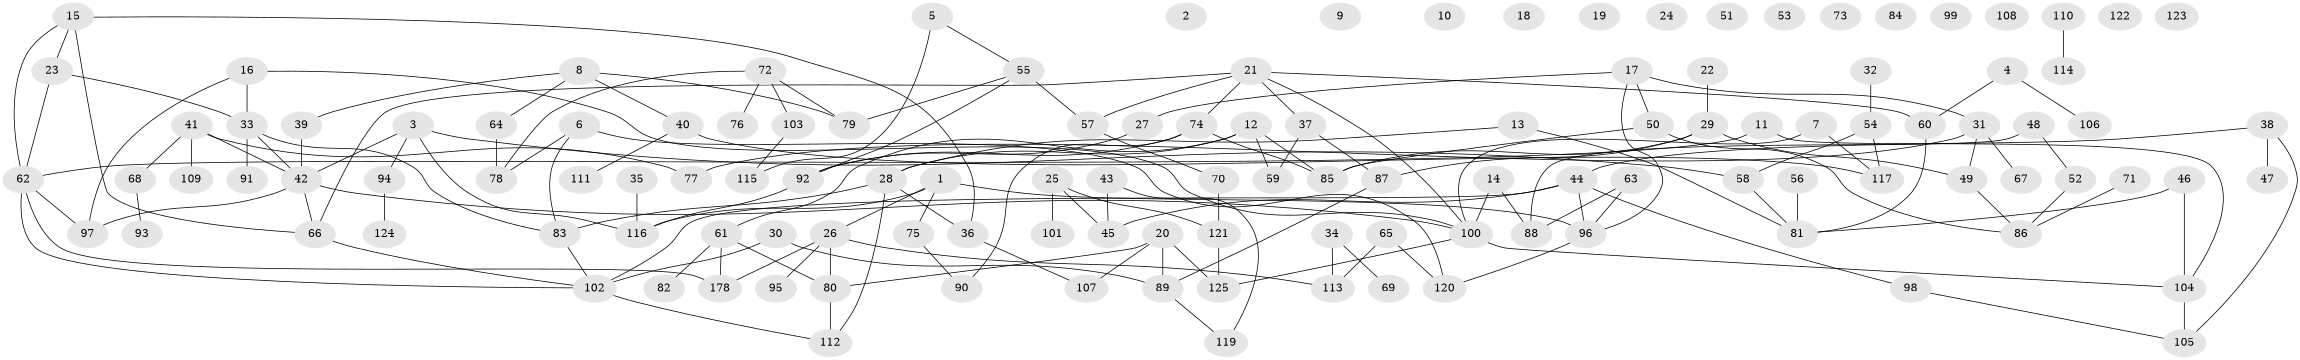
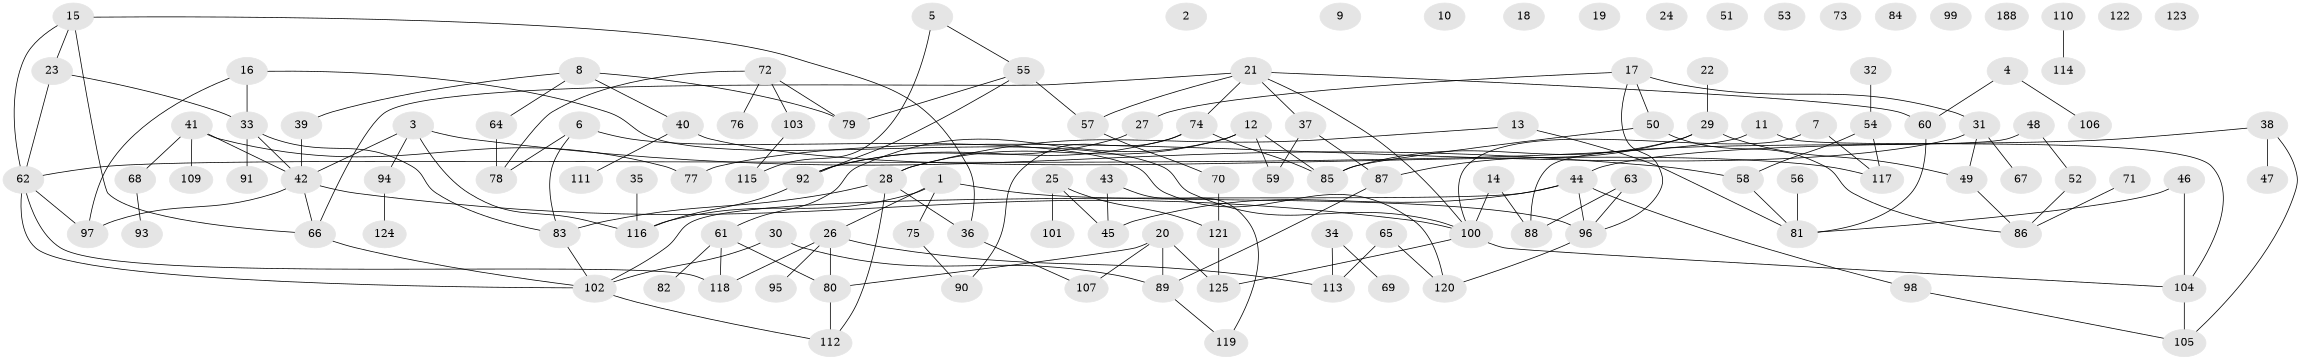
node "108": label "108" -> "188"
node "178": label "178" -> "118"
